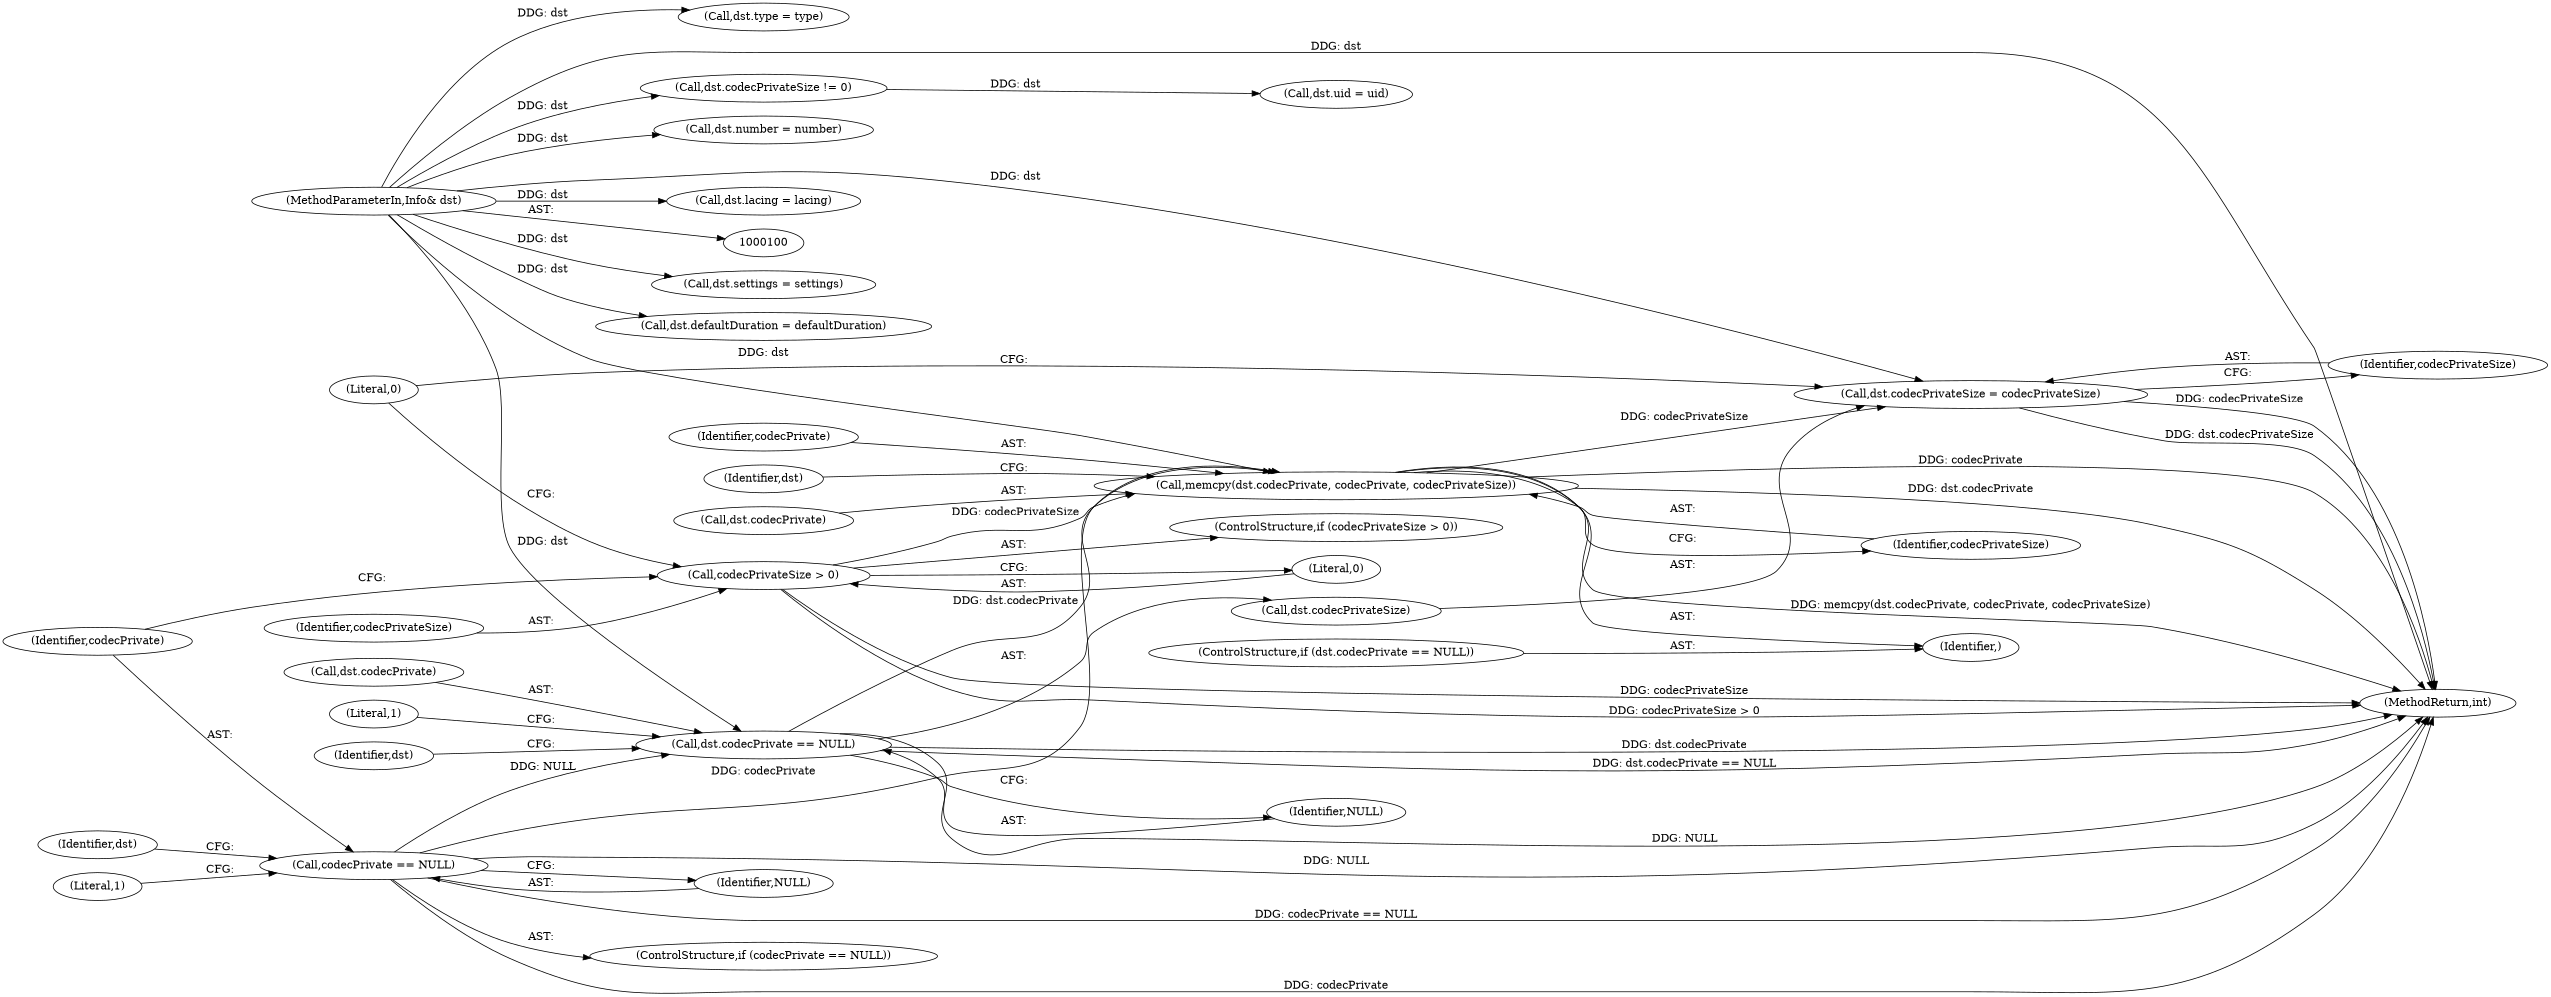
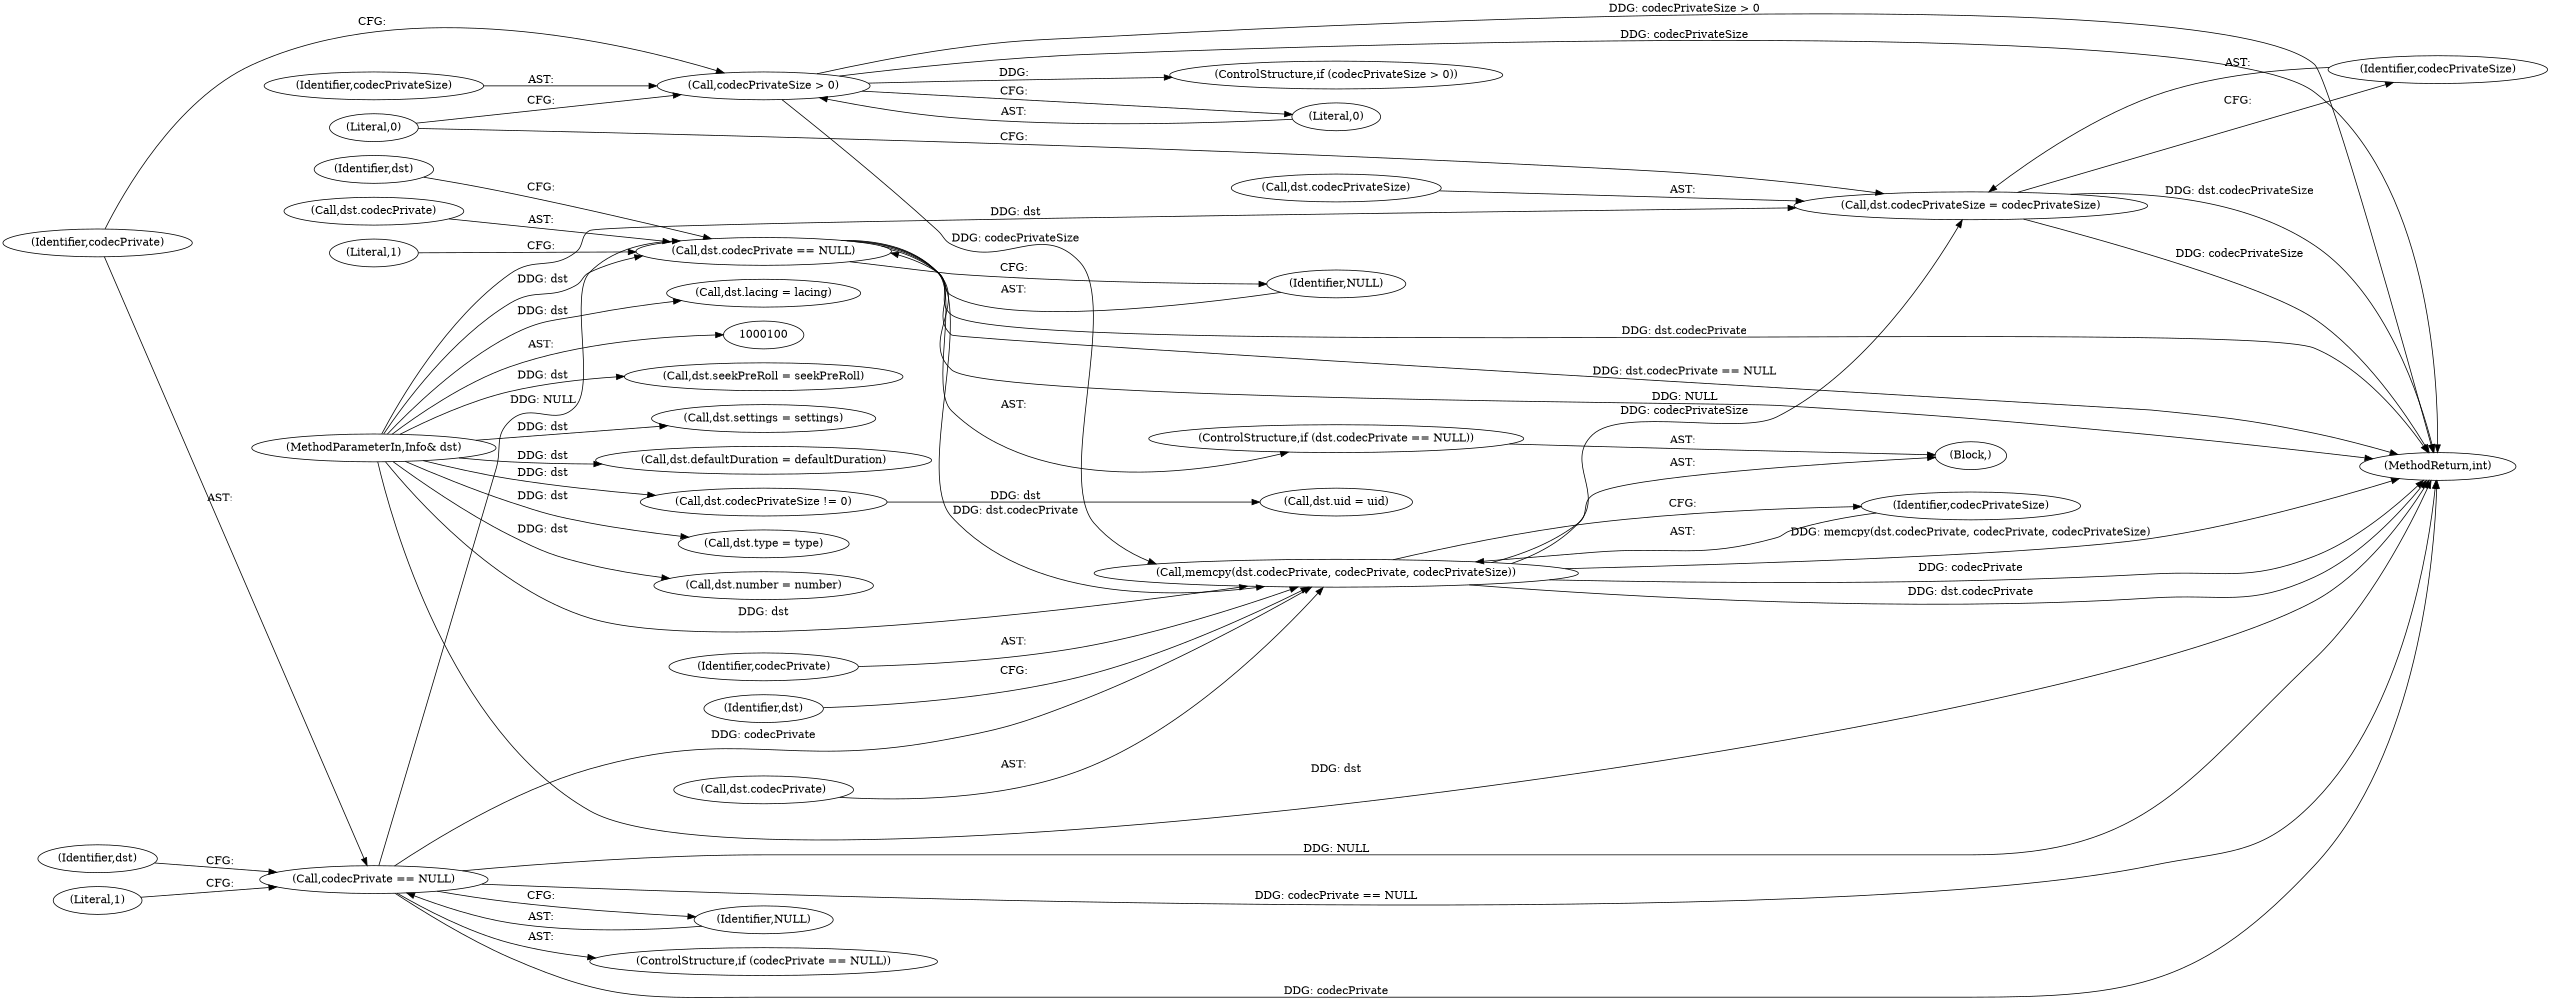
node "(Call,dst.seekPreRoll = seekPreRoll)": added
edge "(Call,codecPrivateSize > 0)" -> "(ControlStructure,if (codecPrivateSize > 0))": label "AST: " -> "DDG: "
node "(Identifier,)": label "(Identifier,)" -> "(Block,)"
edge "(Call,dst.codecPrivate == NULL)" -> "(Call,dst.codecPrivateSize)": now "(Call,dst.codecPrivate == NULL)" -> "(ControlStructure,if (dst.codecPrivate == NULL))"
